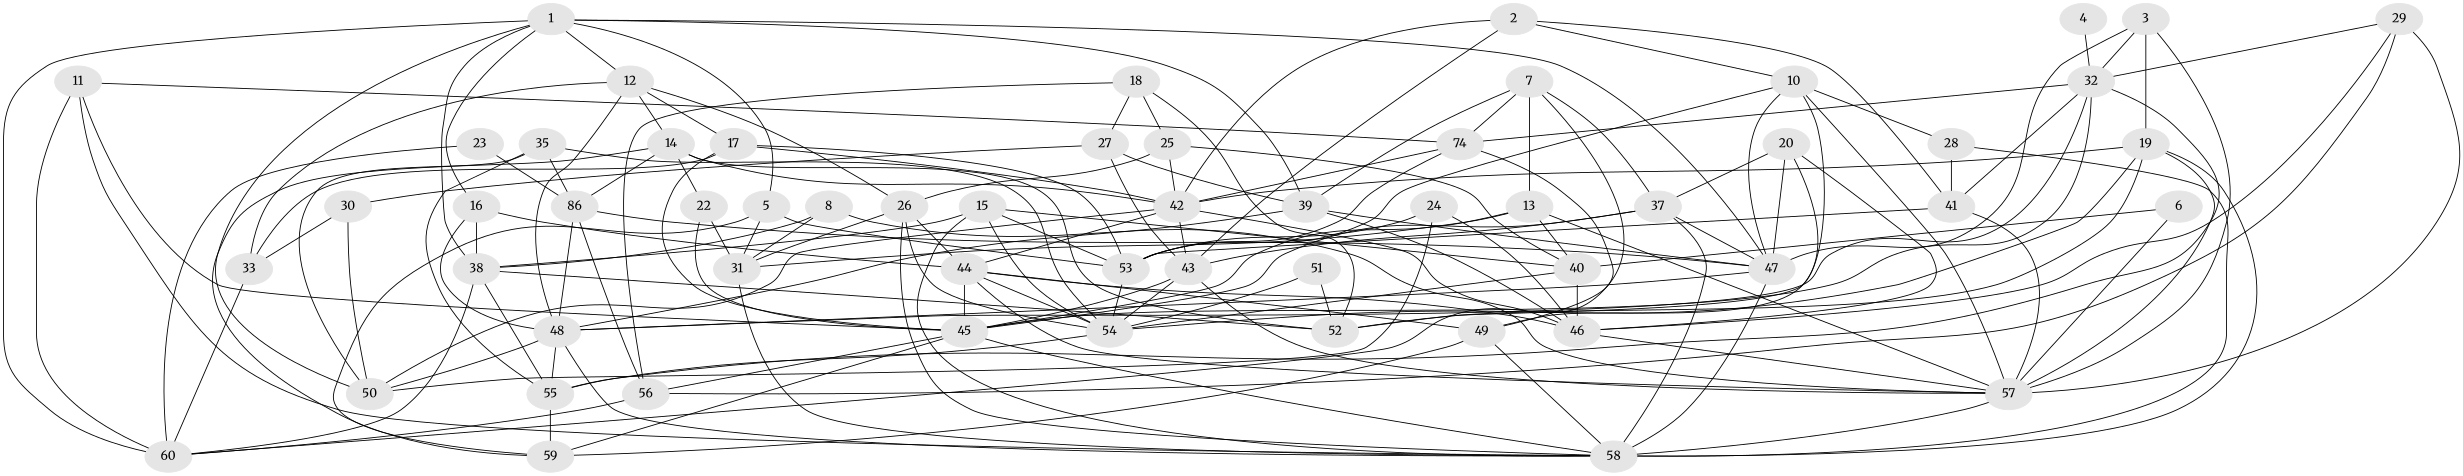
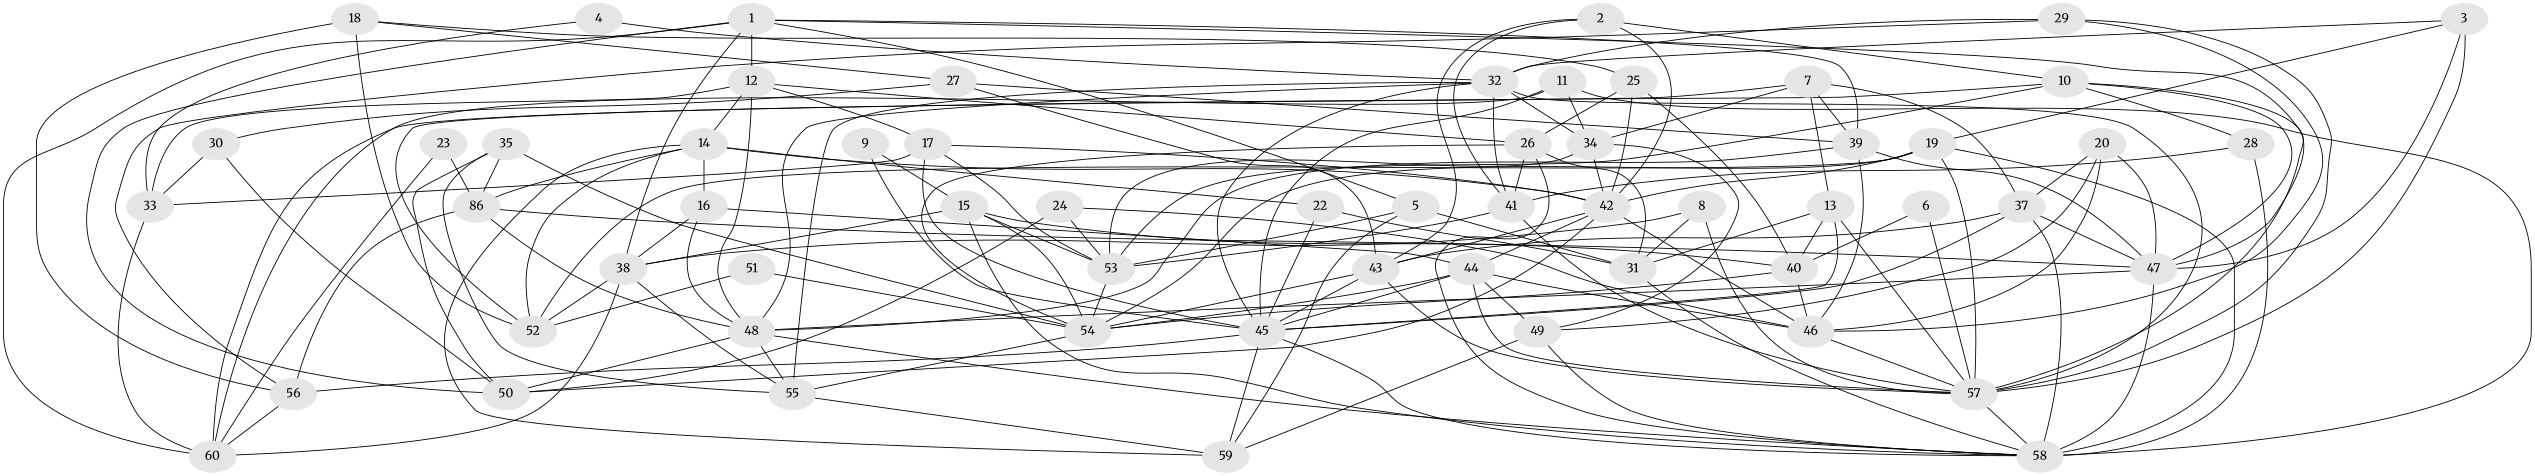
edge "4" -- "33": added
edge "1" -- "16": now "14" -- "16"
edge "32" -- "57": added
node "9": added
node "74": label "74" -> "34"
edge "26" -- "44": now "26" -- "41"
